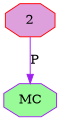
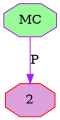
edge "2" -> "MC": reversed
